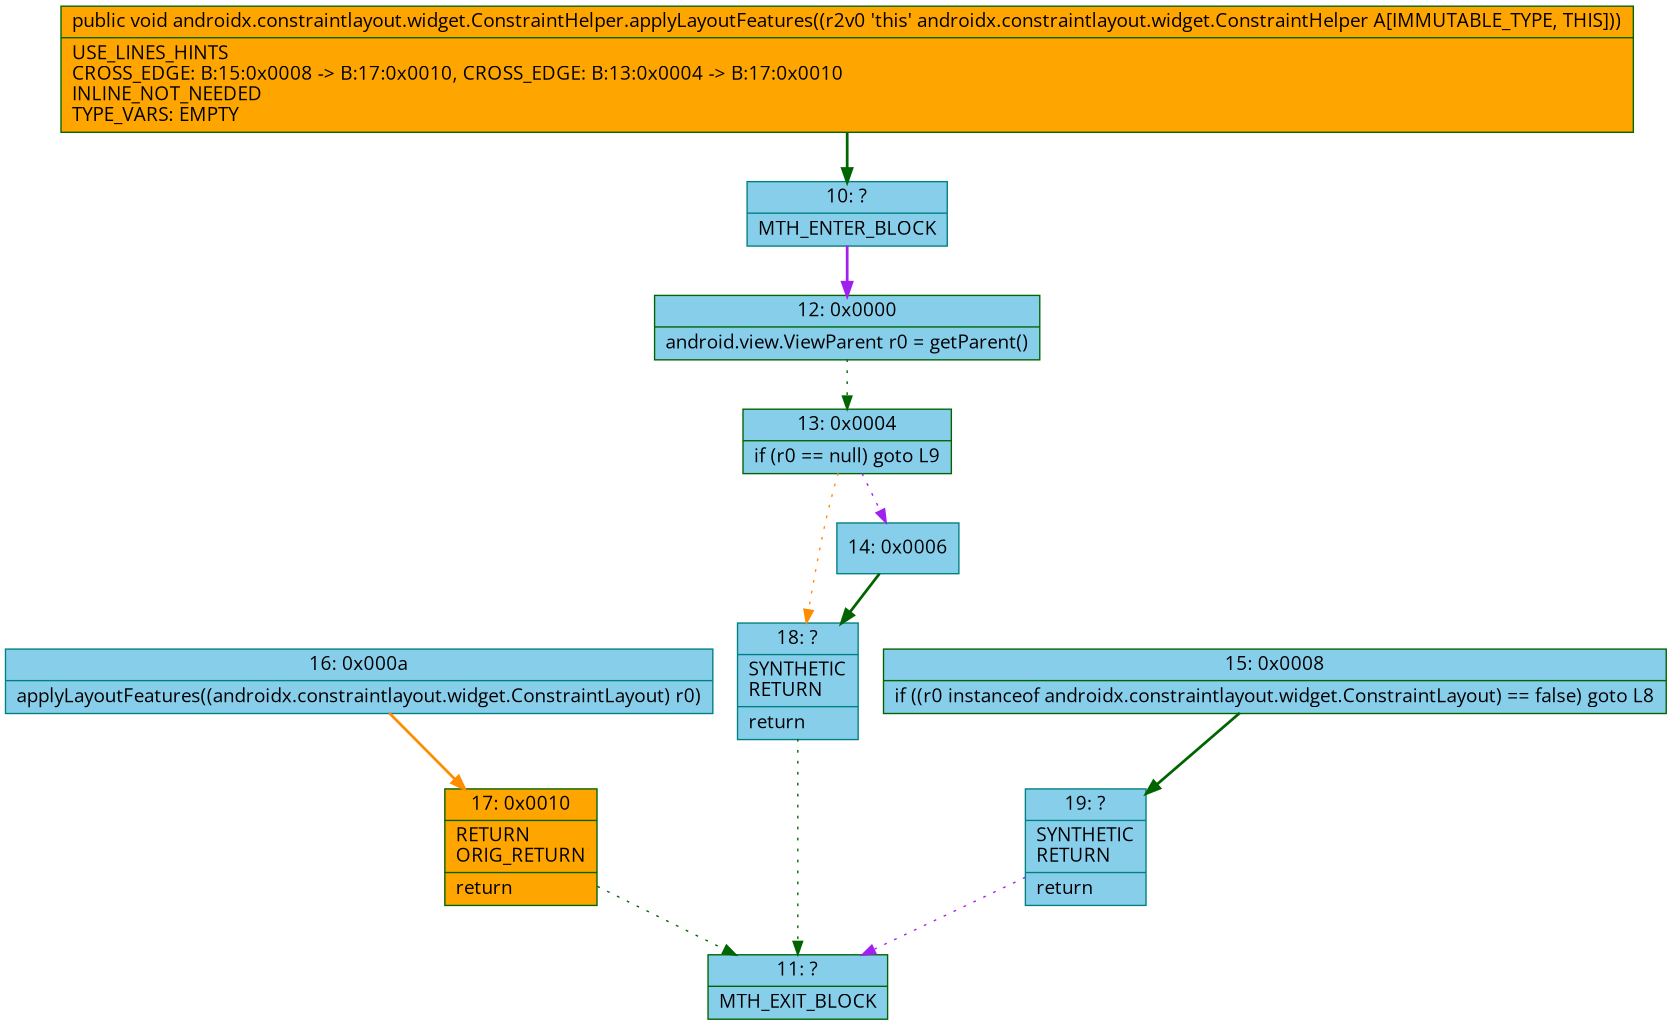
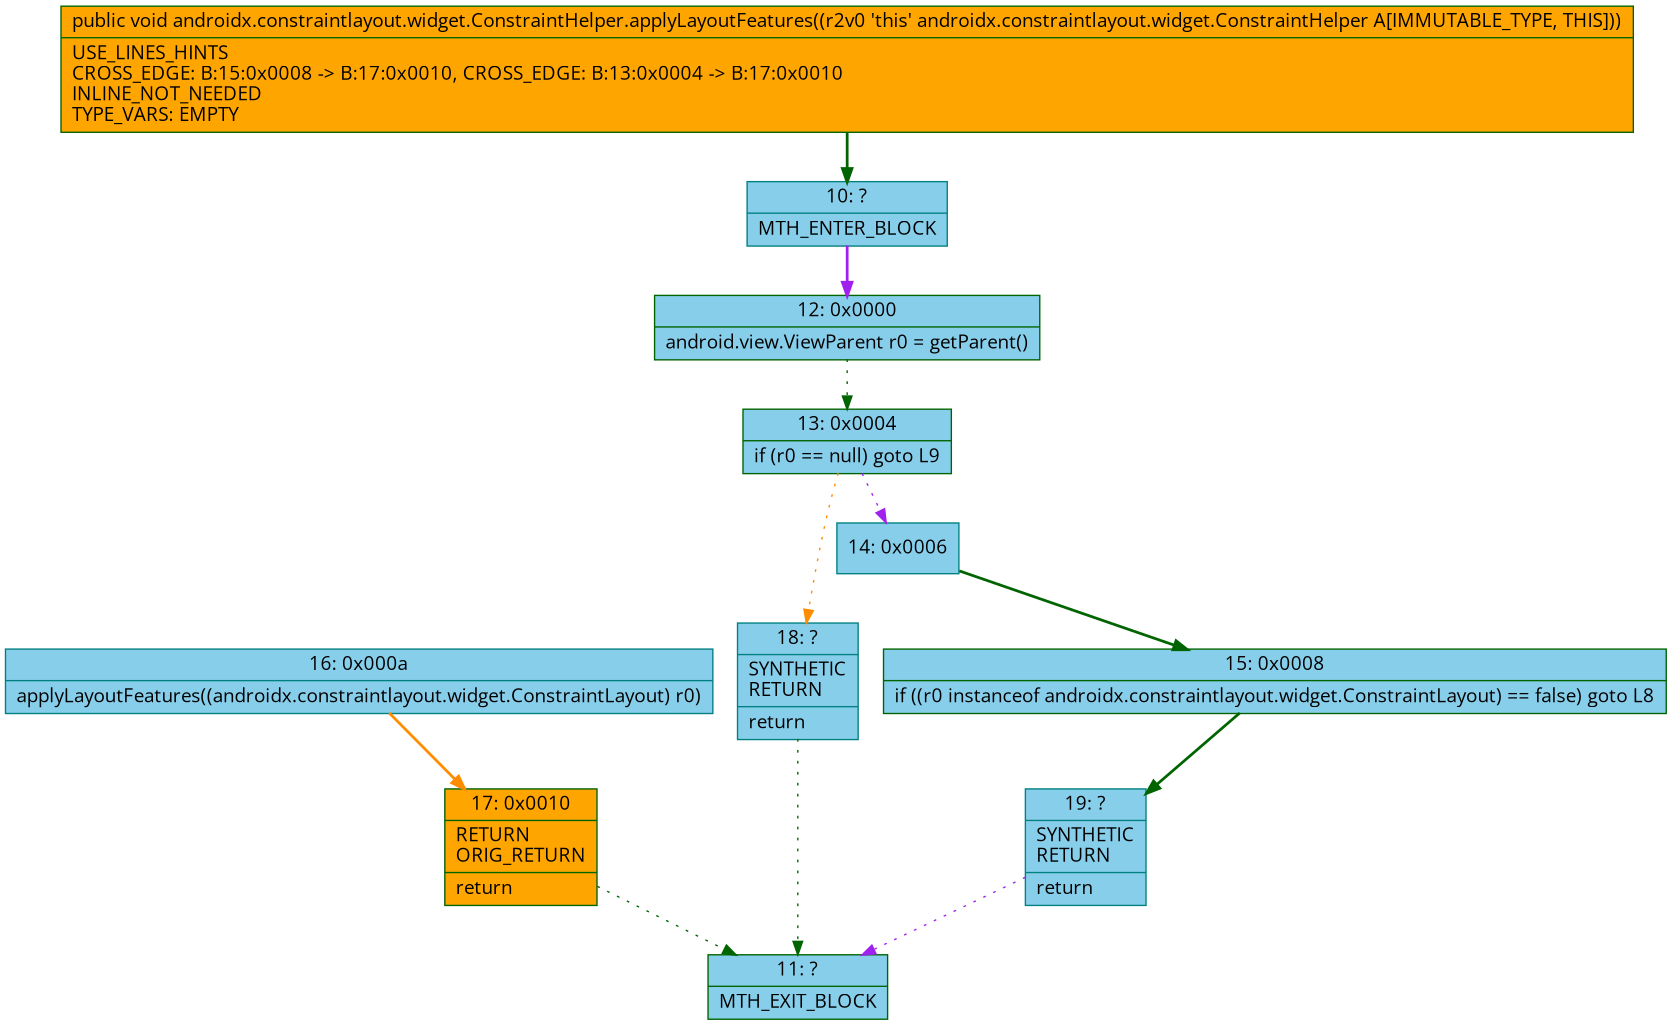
edge "14: 0x0006" -> "18: ?": now "14: 0x0006" -> "15: 0x0008"
